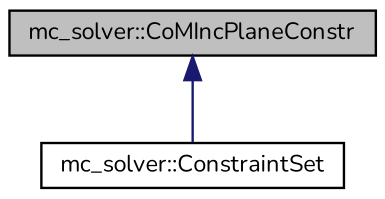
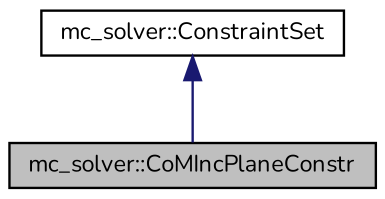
edge "mc_solver::ConstraintSet" -> "mc_solver::CoMIncPlaneConstr": reversed
